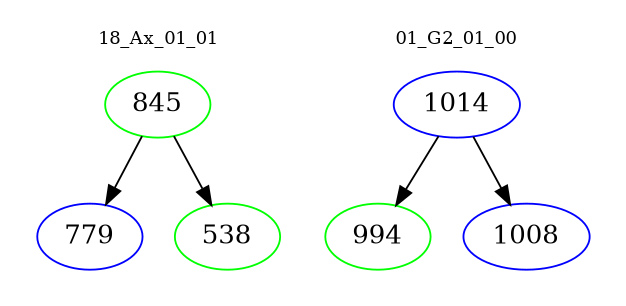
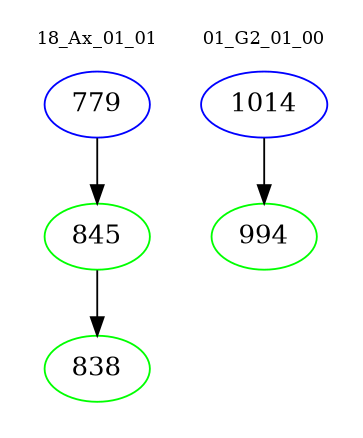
edge "845" -> "779": reversed
node "538": label "538" -> "838"
node "1008": removed
